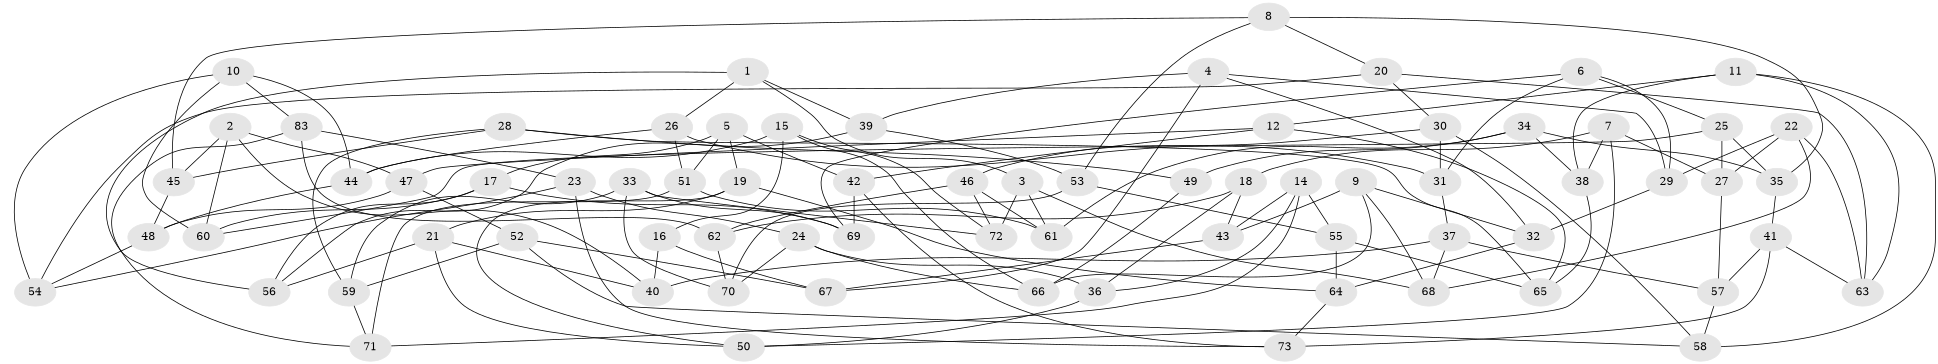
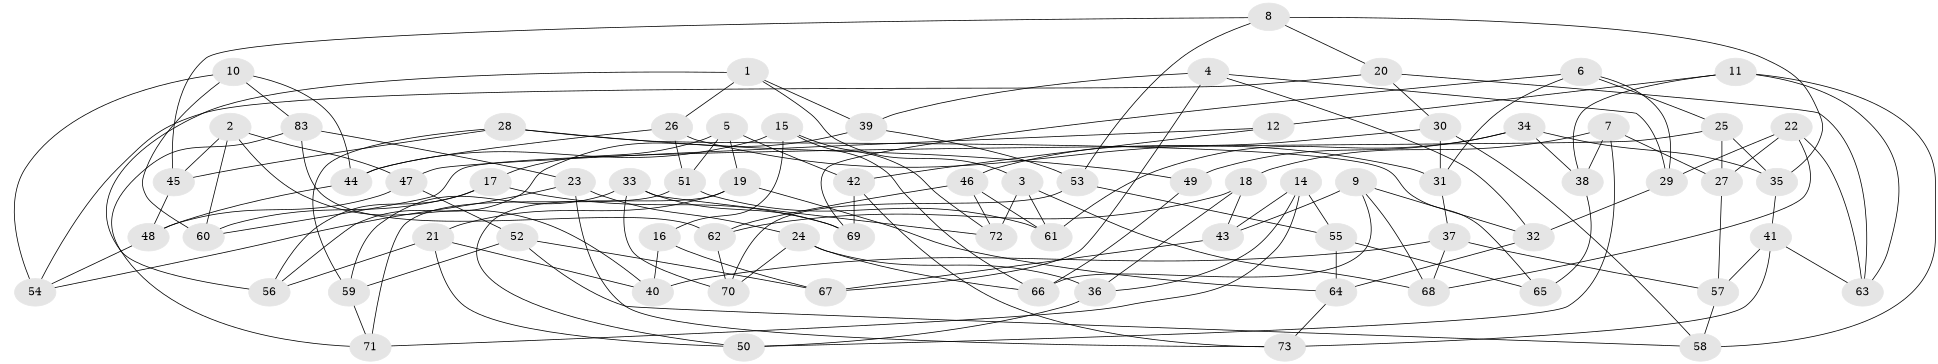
edge "12" -- "65": removed
